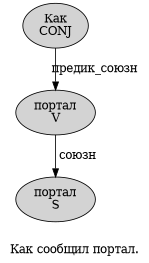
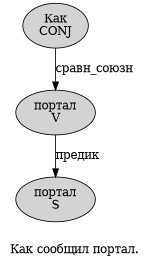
edge "Как CONJ" -> "портал V": label "предик_союзн" -> "сравн_союзн"
edge "портал V" -> "портал S": label "союзн" -> "предик"
